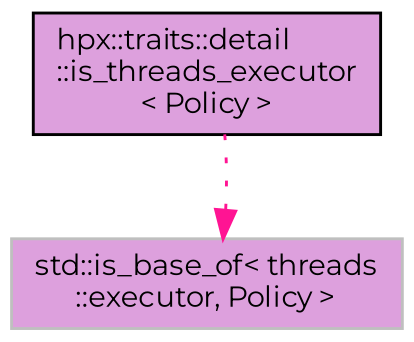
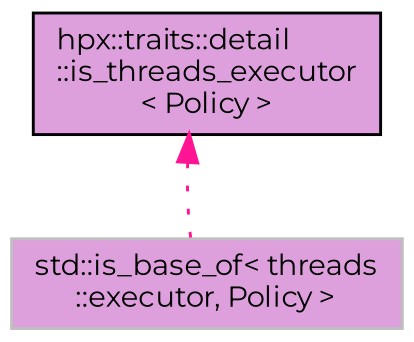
edge "hpx::traits::detail ::is_threads_executor < Policy >" -> "std::is_base_of< threads ::executor, Policy >": reversed
